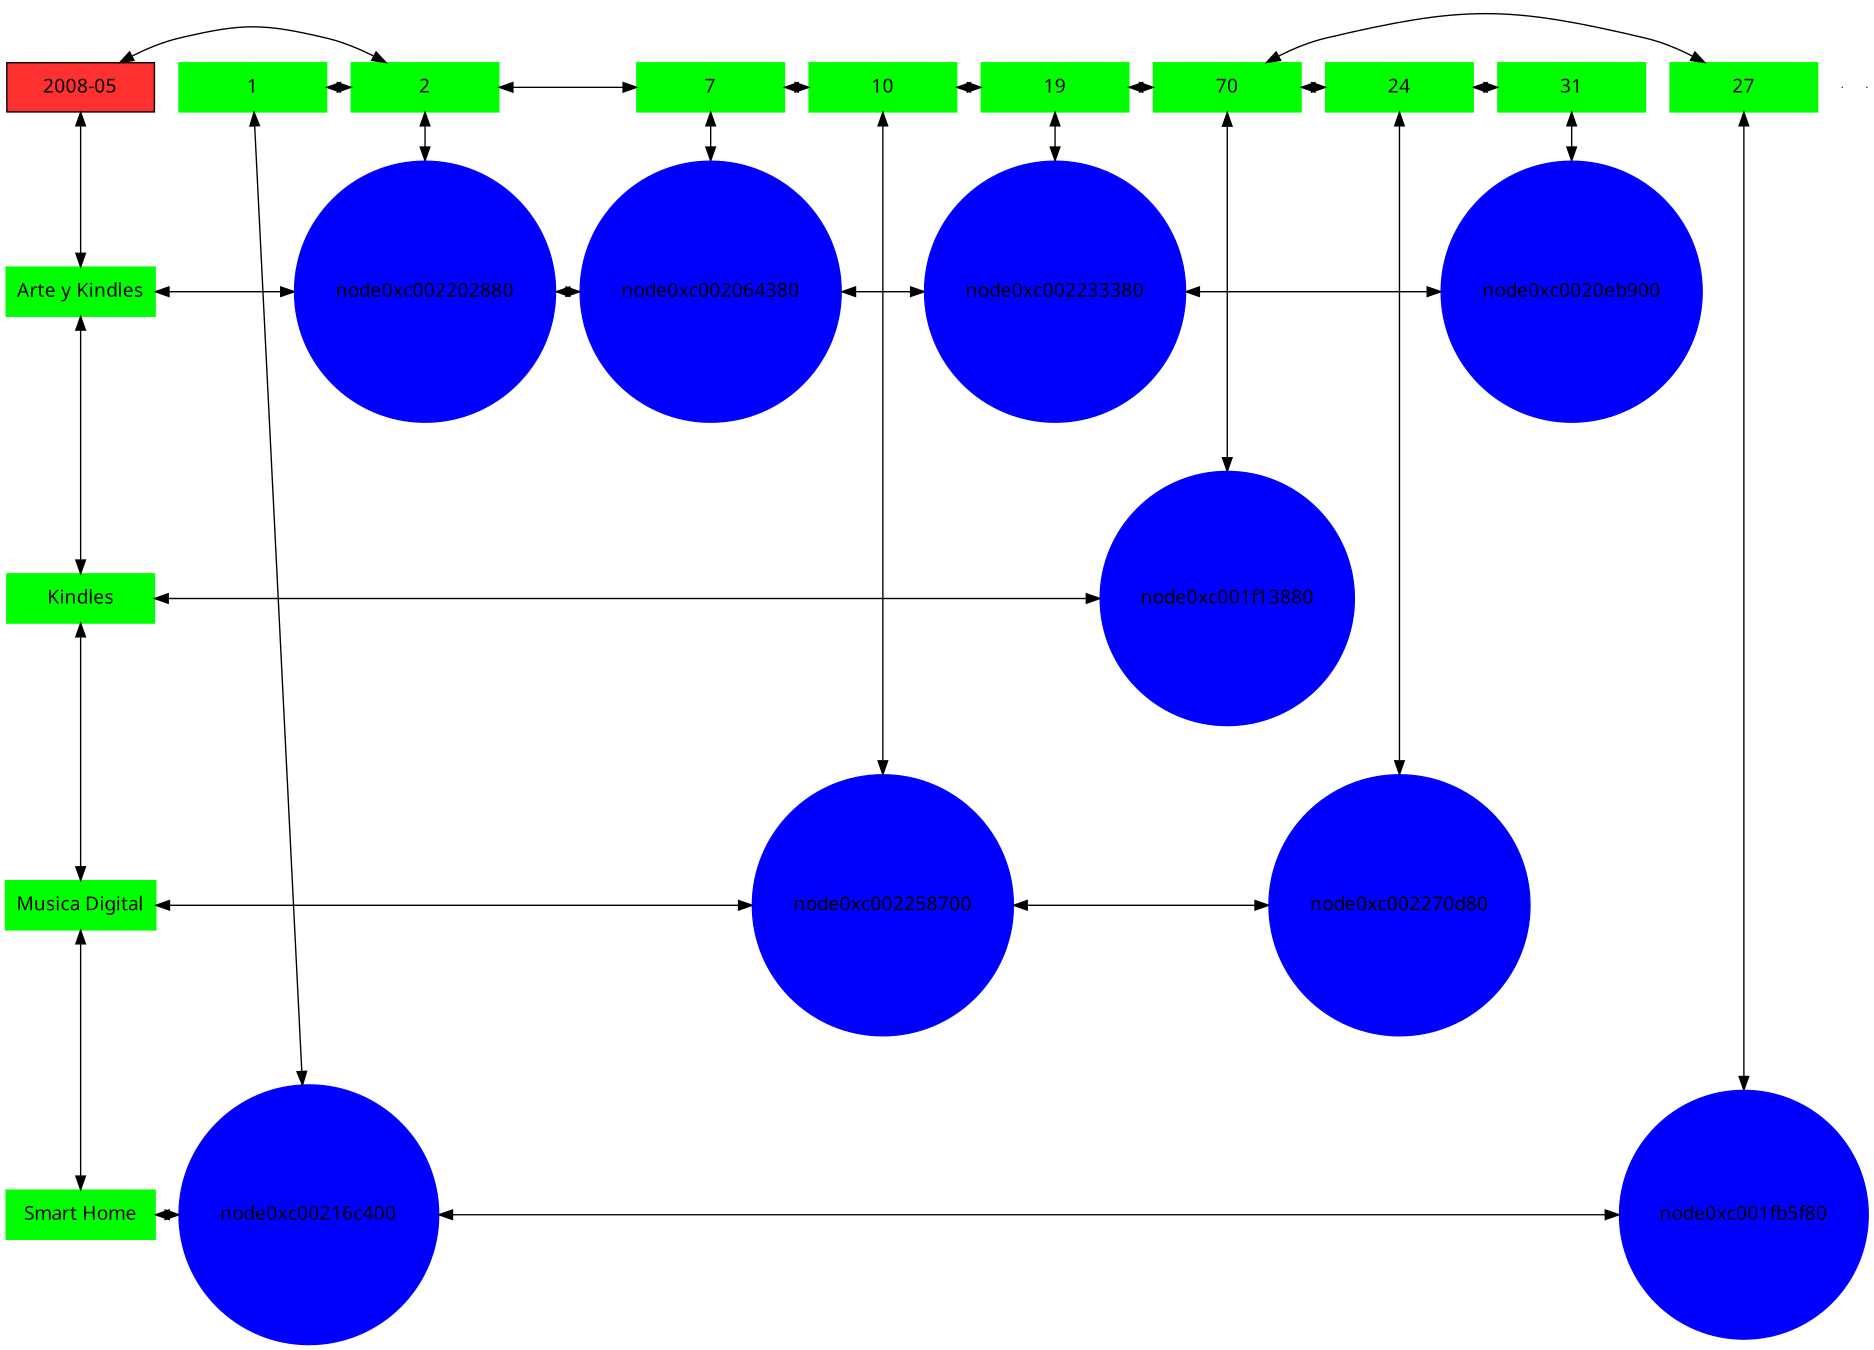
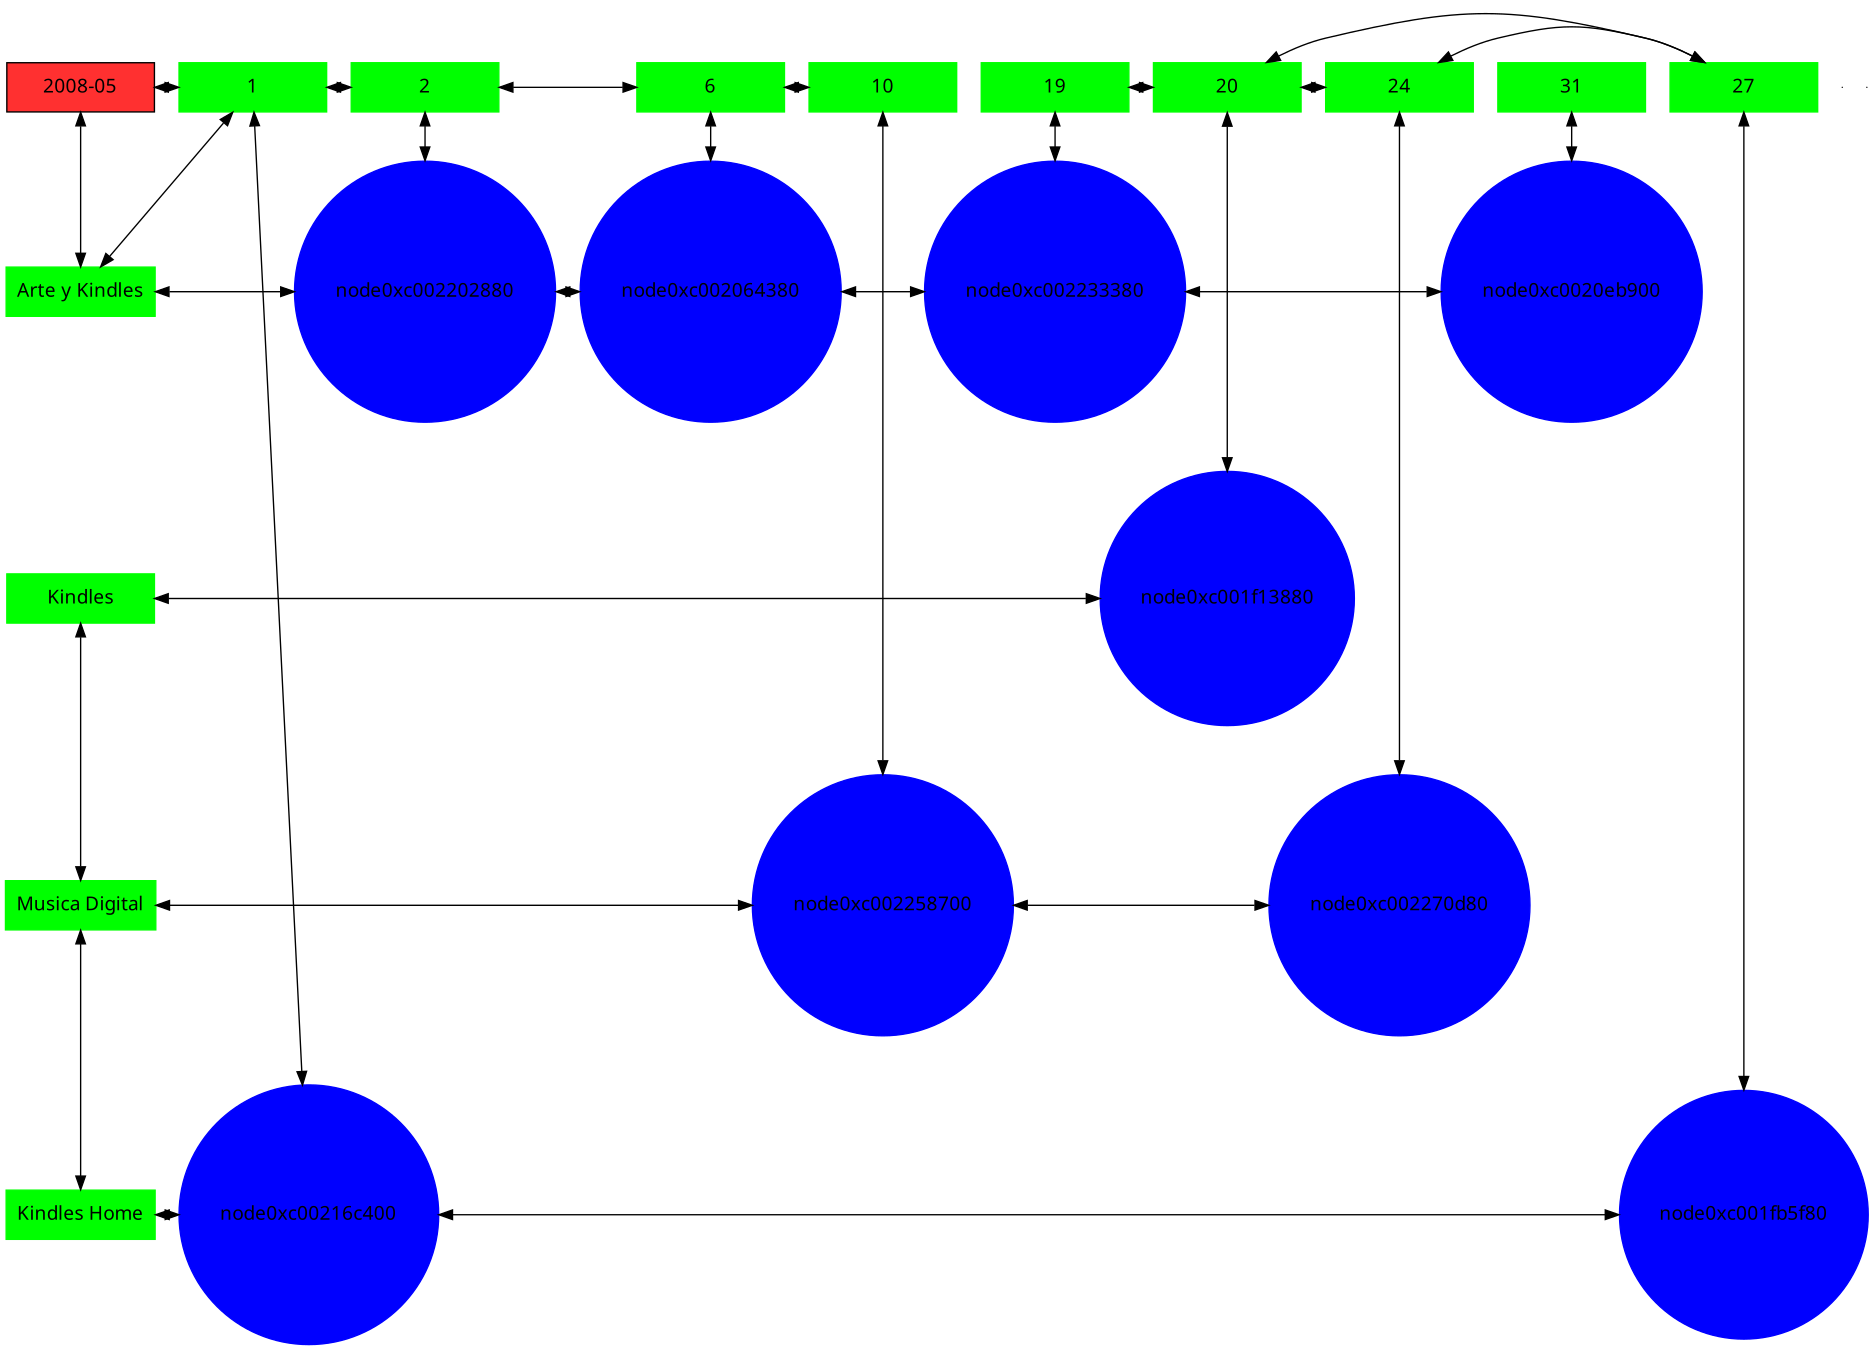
edge "2008-05" -- "2": now "2008-05" -- "1"
node "7": label "7" -> "6"
edge "10" -- "19": removed
node "70": label "70" -> "20"
edge "24" -- "31": now "24" -- "27"
edge "Arte y Kindles" -- "Kindles": now "Arte y Kindles" -- "1"
node "Smart Home": label "Smart Home" -> "Kindles Home"
